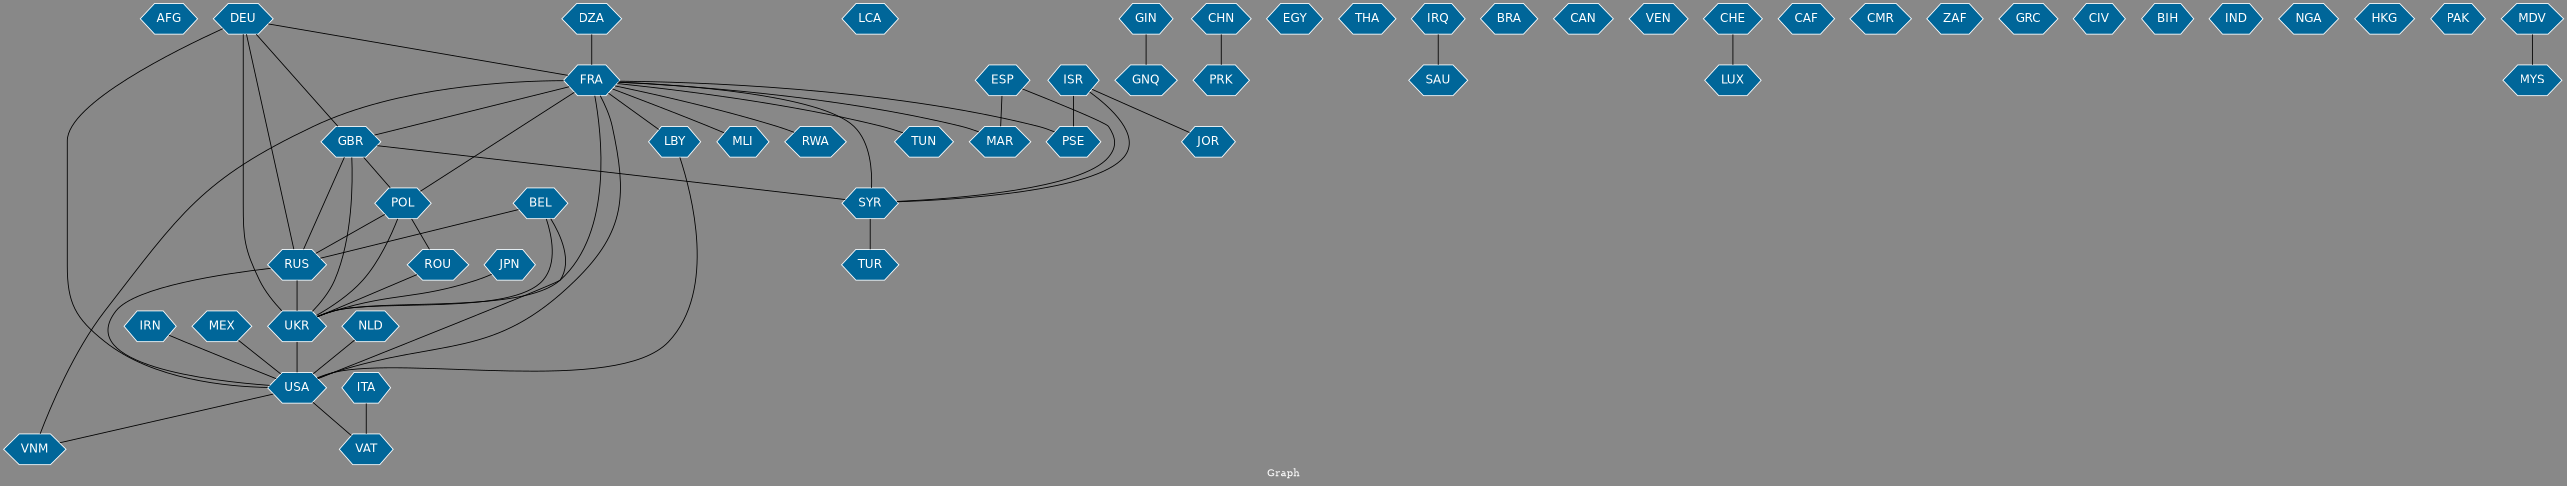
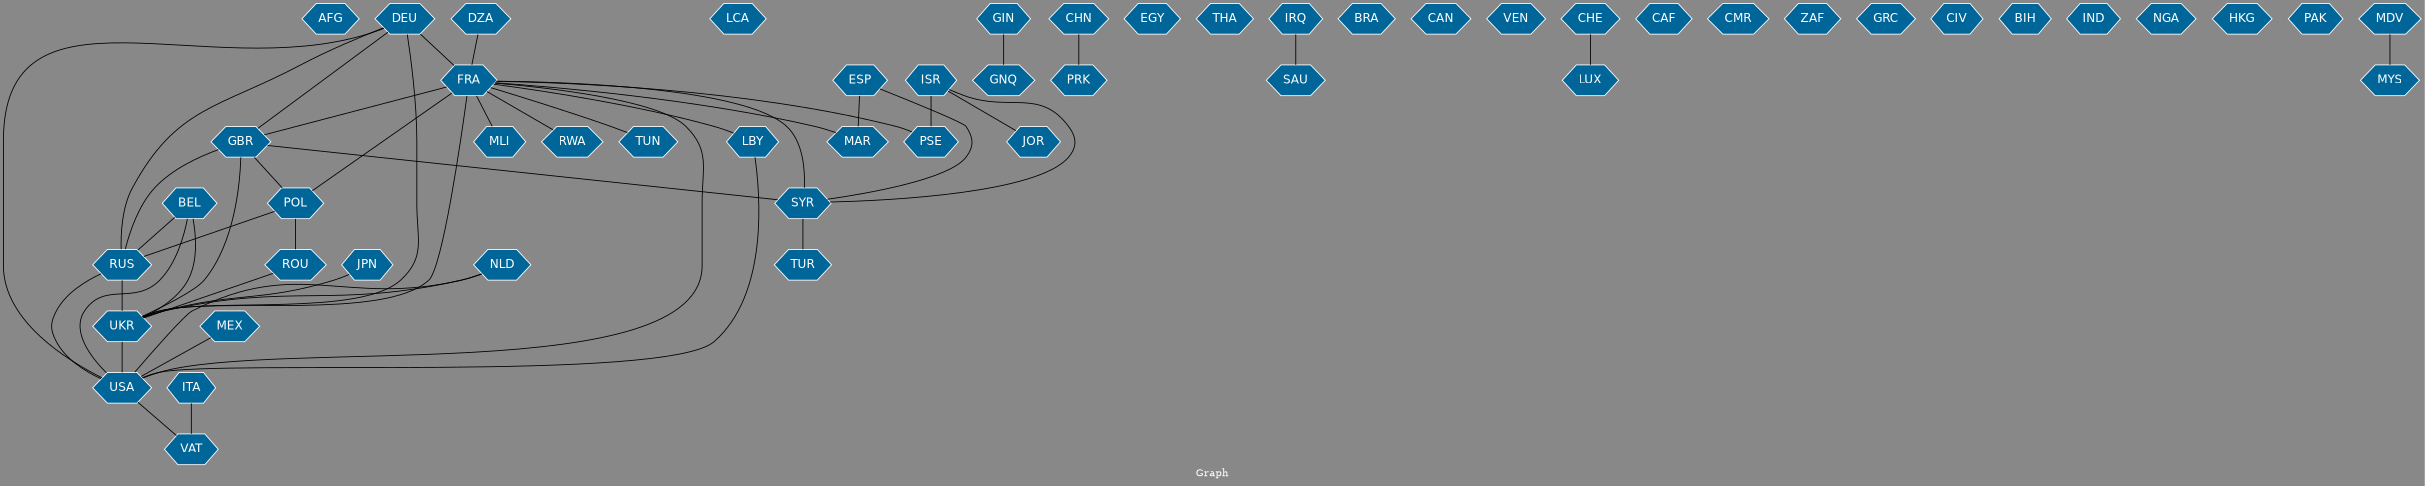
edge "POL" -- "UKR": now "NLD" -- "UKR"
node "IRN": removed
node "VNM": removed
